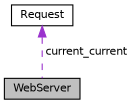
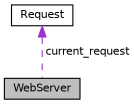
edge "WebServer" -> "Request": label " current_current" -> " current_request"
